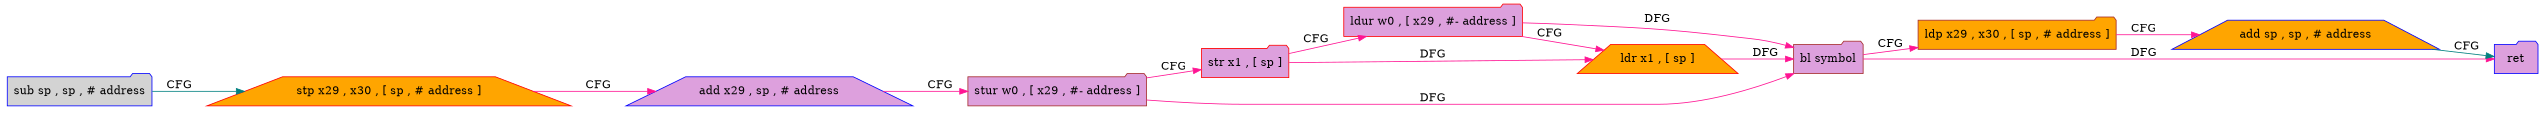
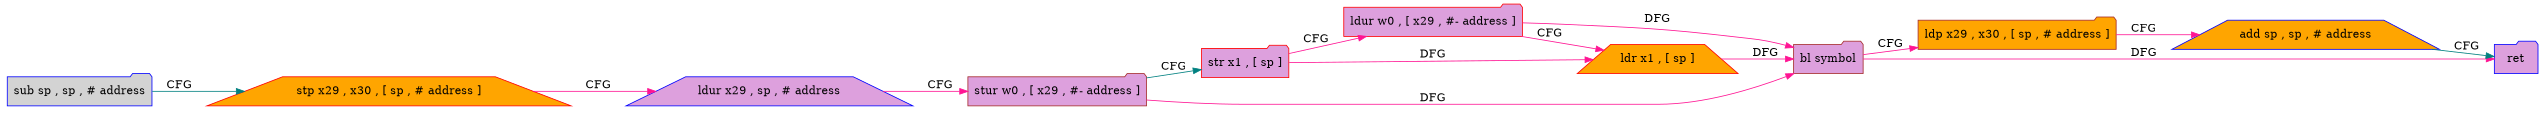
edge "stur w0 , [ x29 , #- address ]" -> "str x1 , [ sp ]": color deeppink -> teal
node "add x29 , sp , # address": label "add x29 , sp , # address" -> "ldur x29 , sp , # address"
